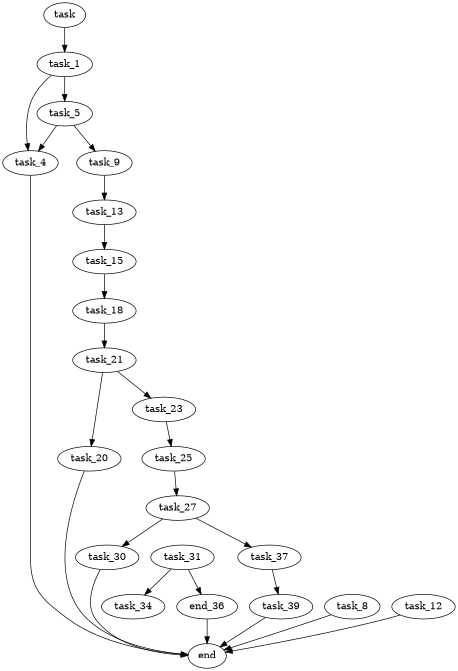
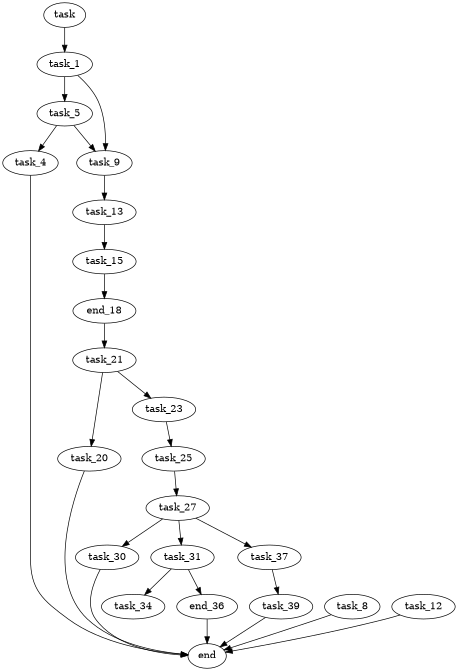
edge "task_1" -> "task_4": now "task_1" -> "task_9"
node "task_18": label "task_18" -> "end_18"
edge "task_27" -> "task_31": added
